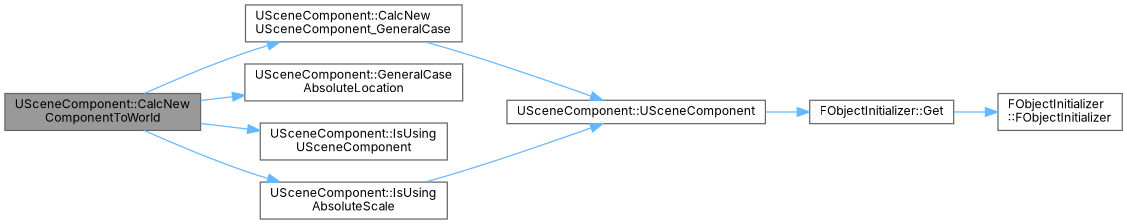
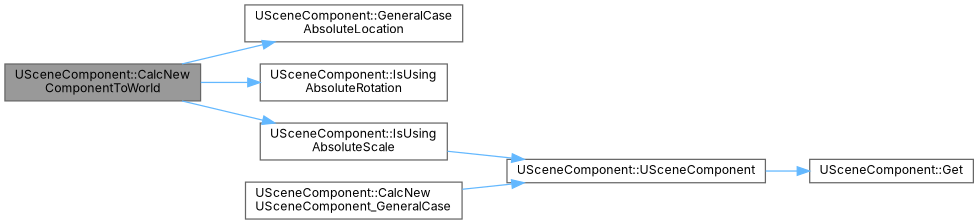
edge "USceneComponent::CalcNew ComponentToWorld" -> "USceneComponent::CalcNew USceneComponent_GeneralCase": removed
node "FObjectInitializer::Get": label "FObjectInitializer::Get" -> "USceneComponent::Get"
node "FObjectInitializer ::FObjectInitializer": removed
node "USceneComponent::IsUsing USceneComponent": label "USceneComponent::IsUsing USceneComponent" -> "USceneComponent::IsUsing AbsoluteRotation"
